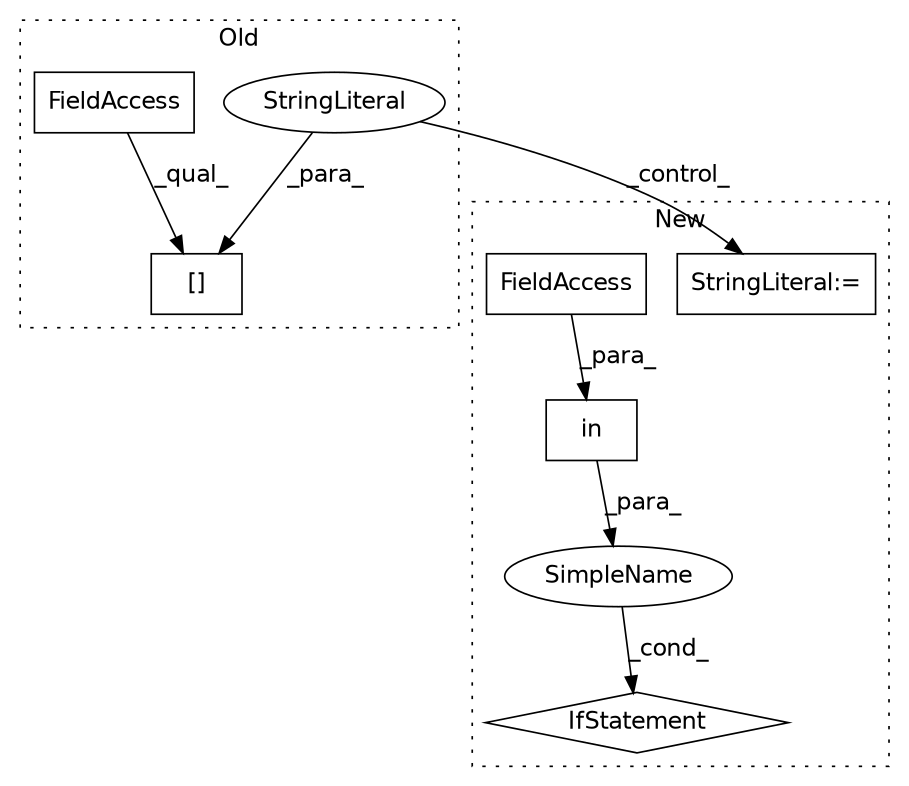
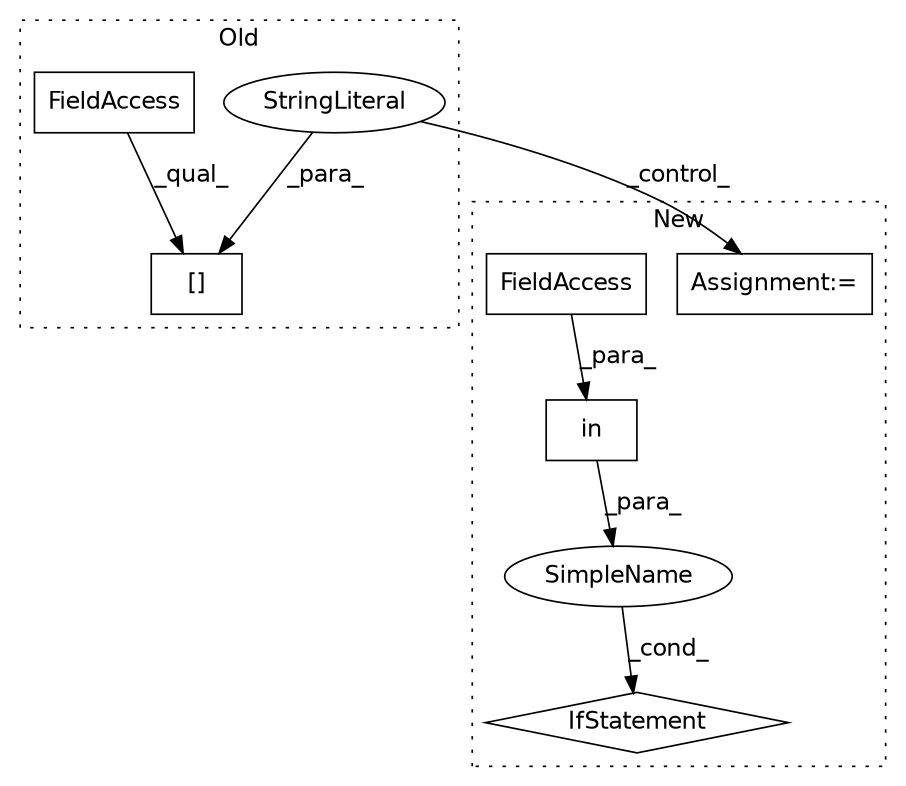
node "StringLiteral:=": label "StringLiteral:=" -> "Assignment:="
